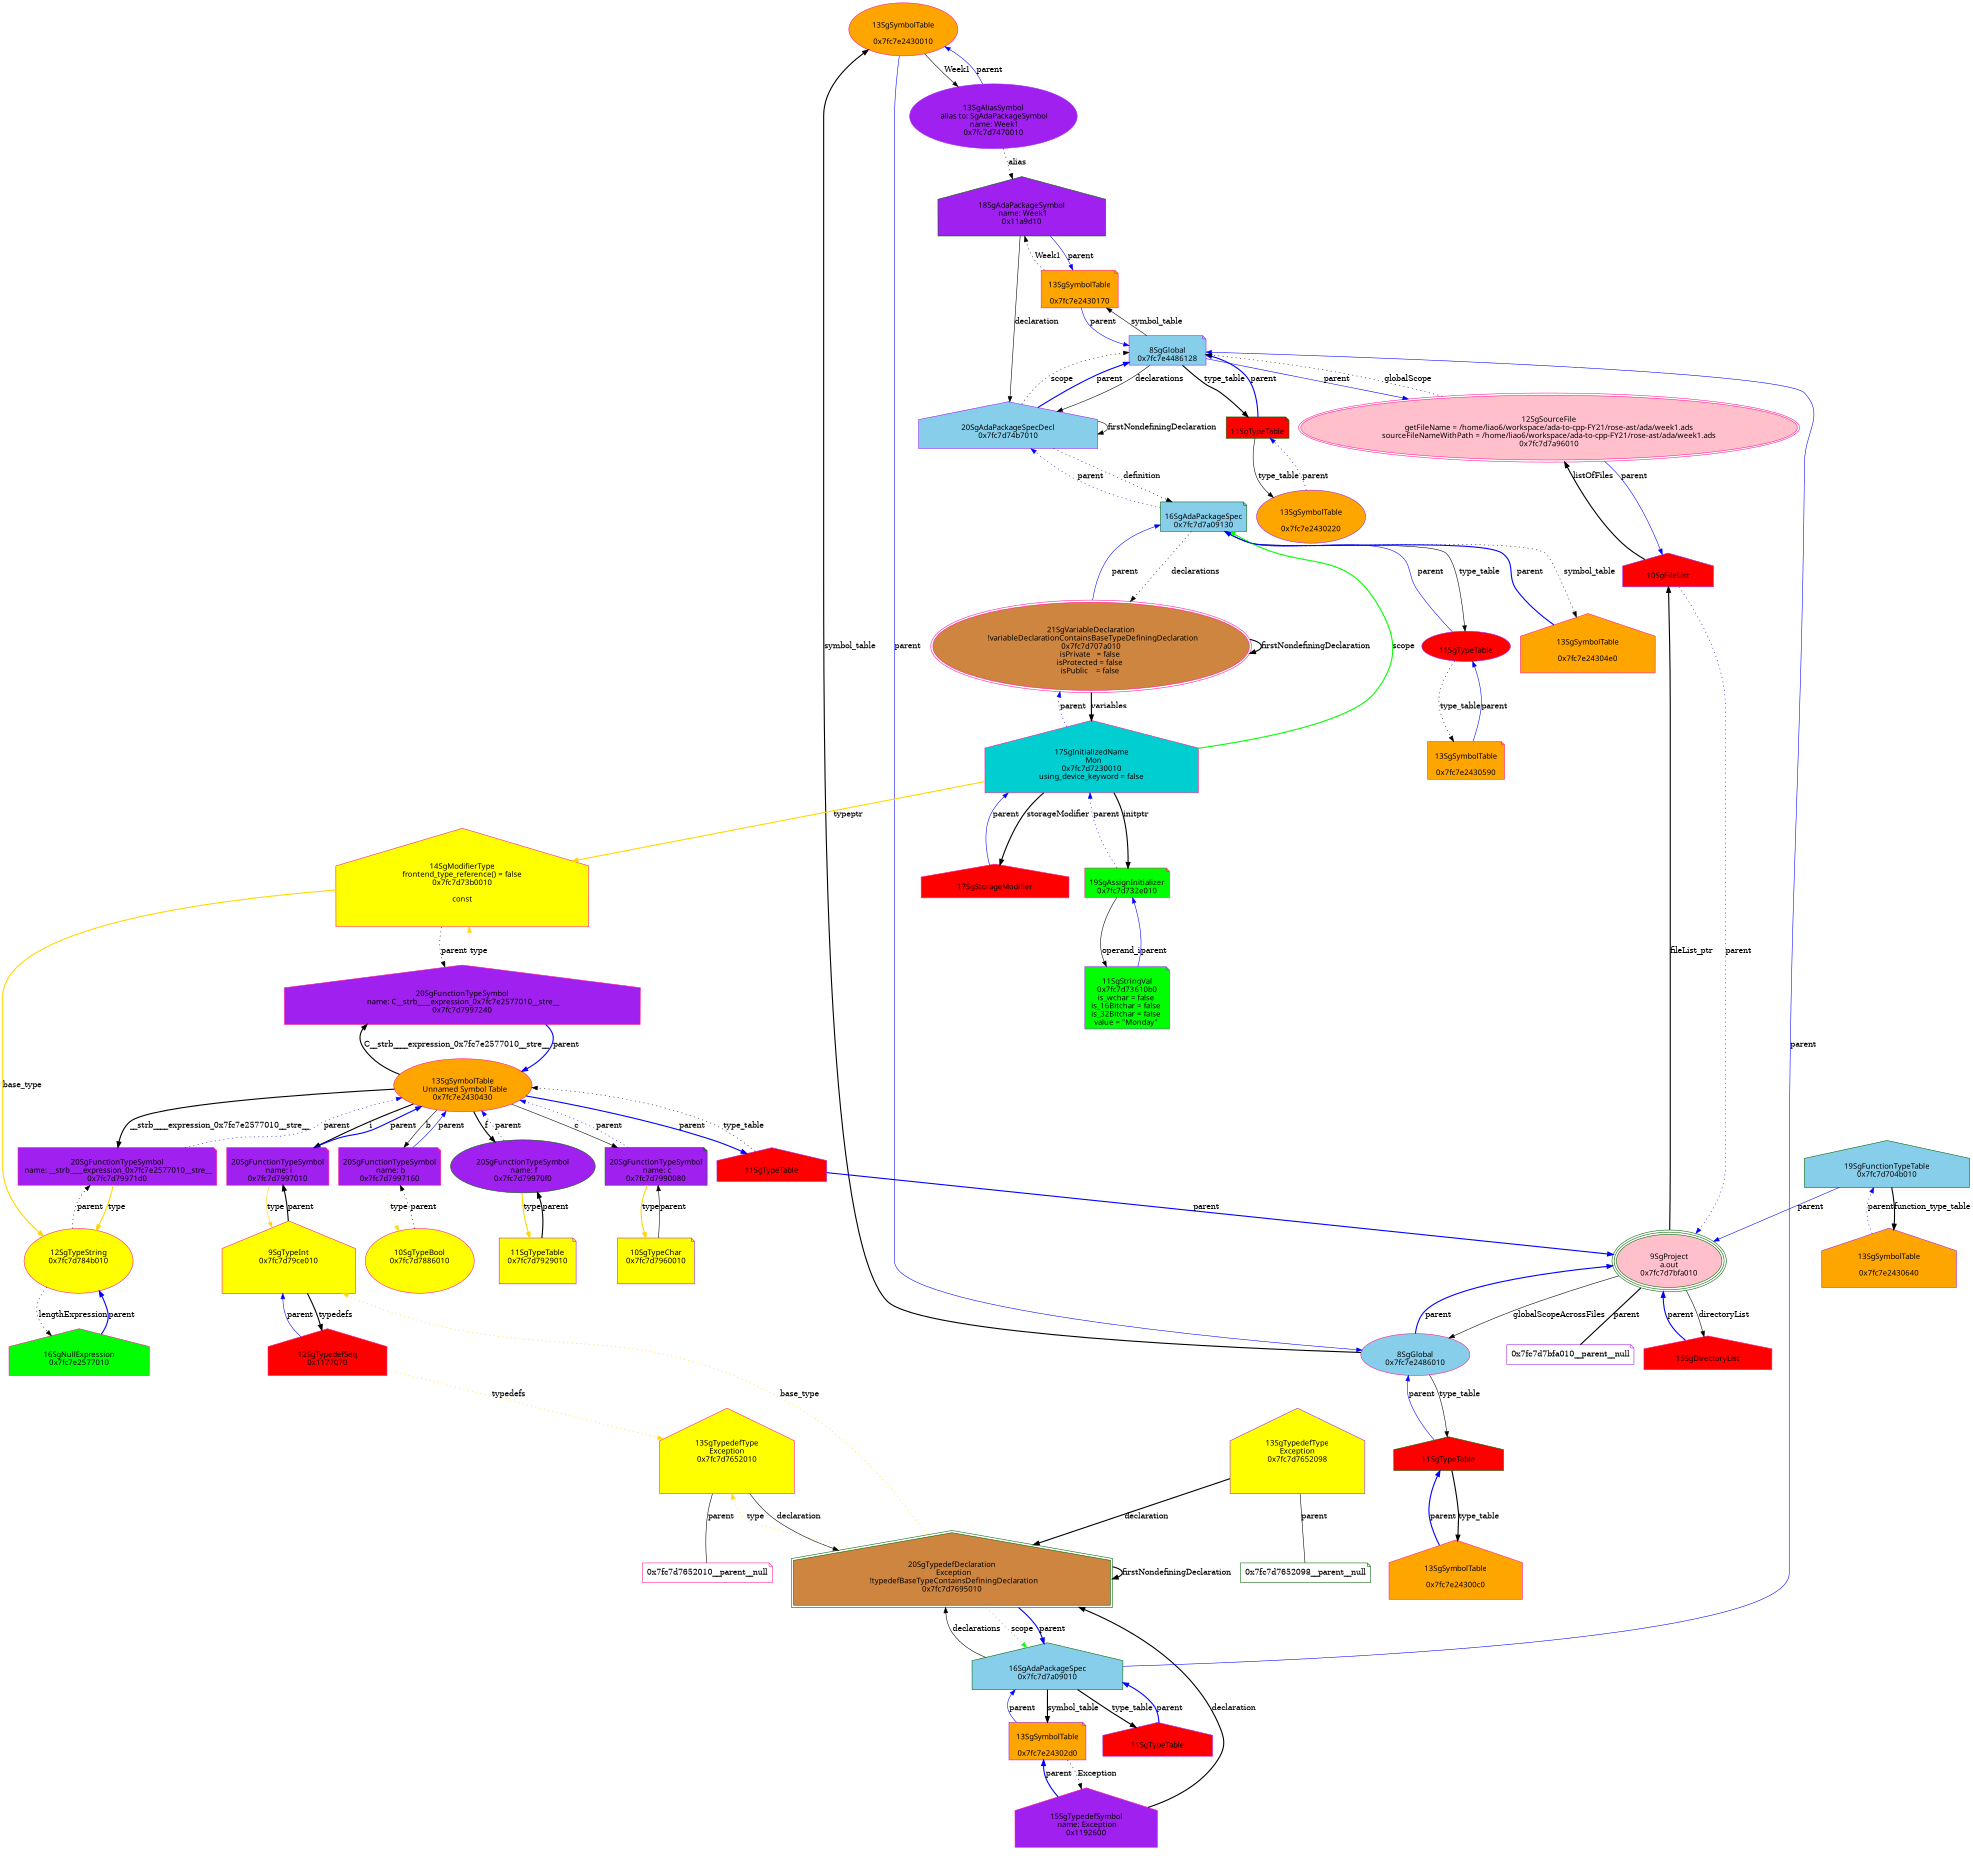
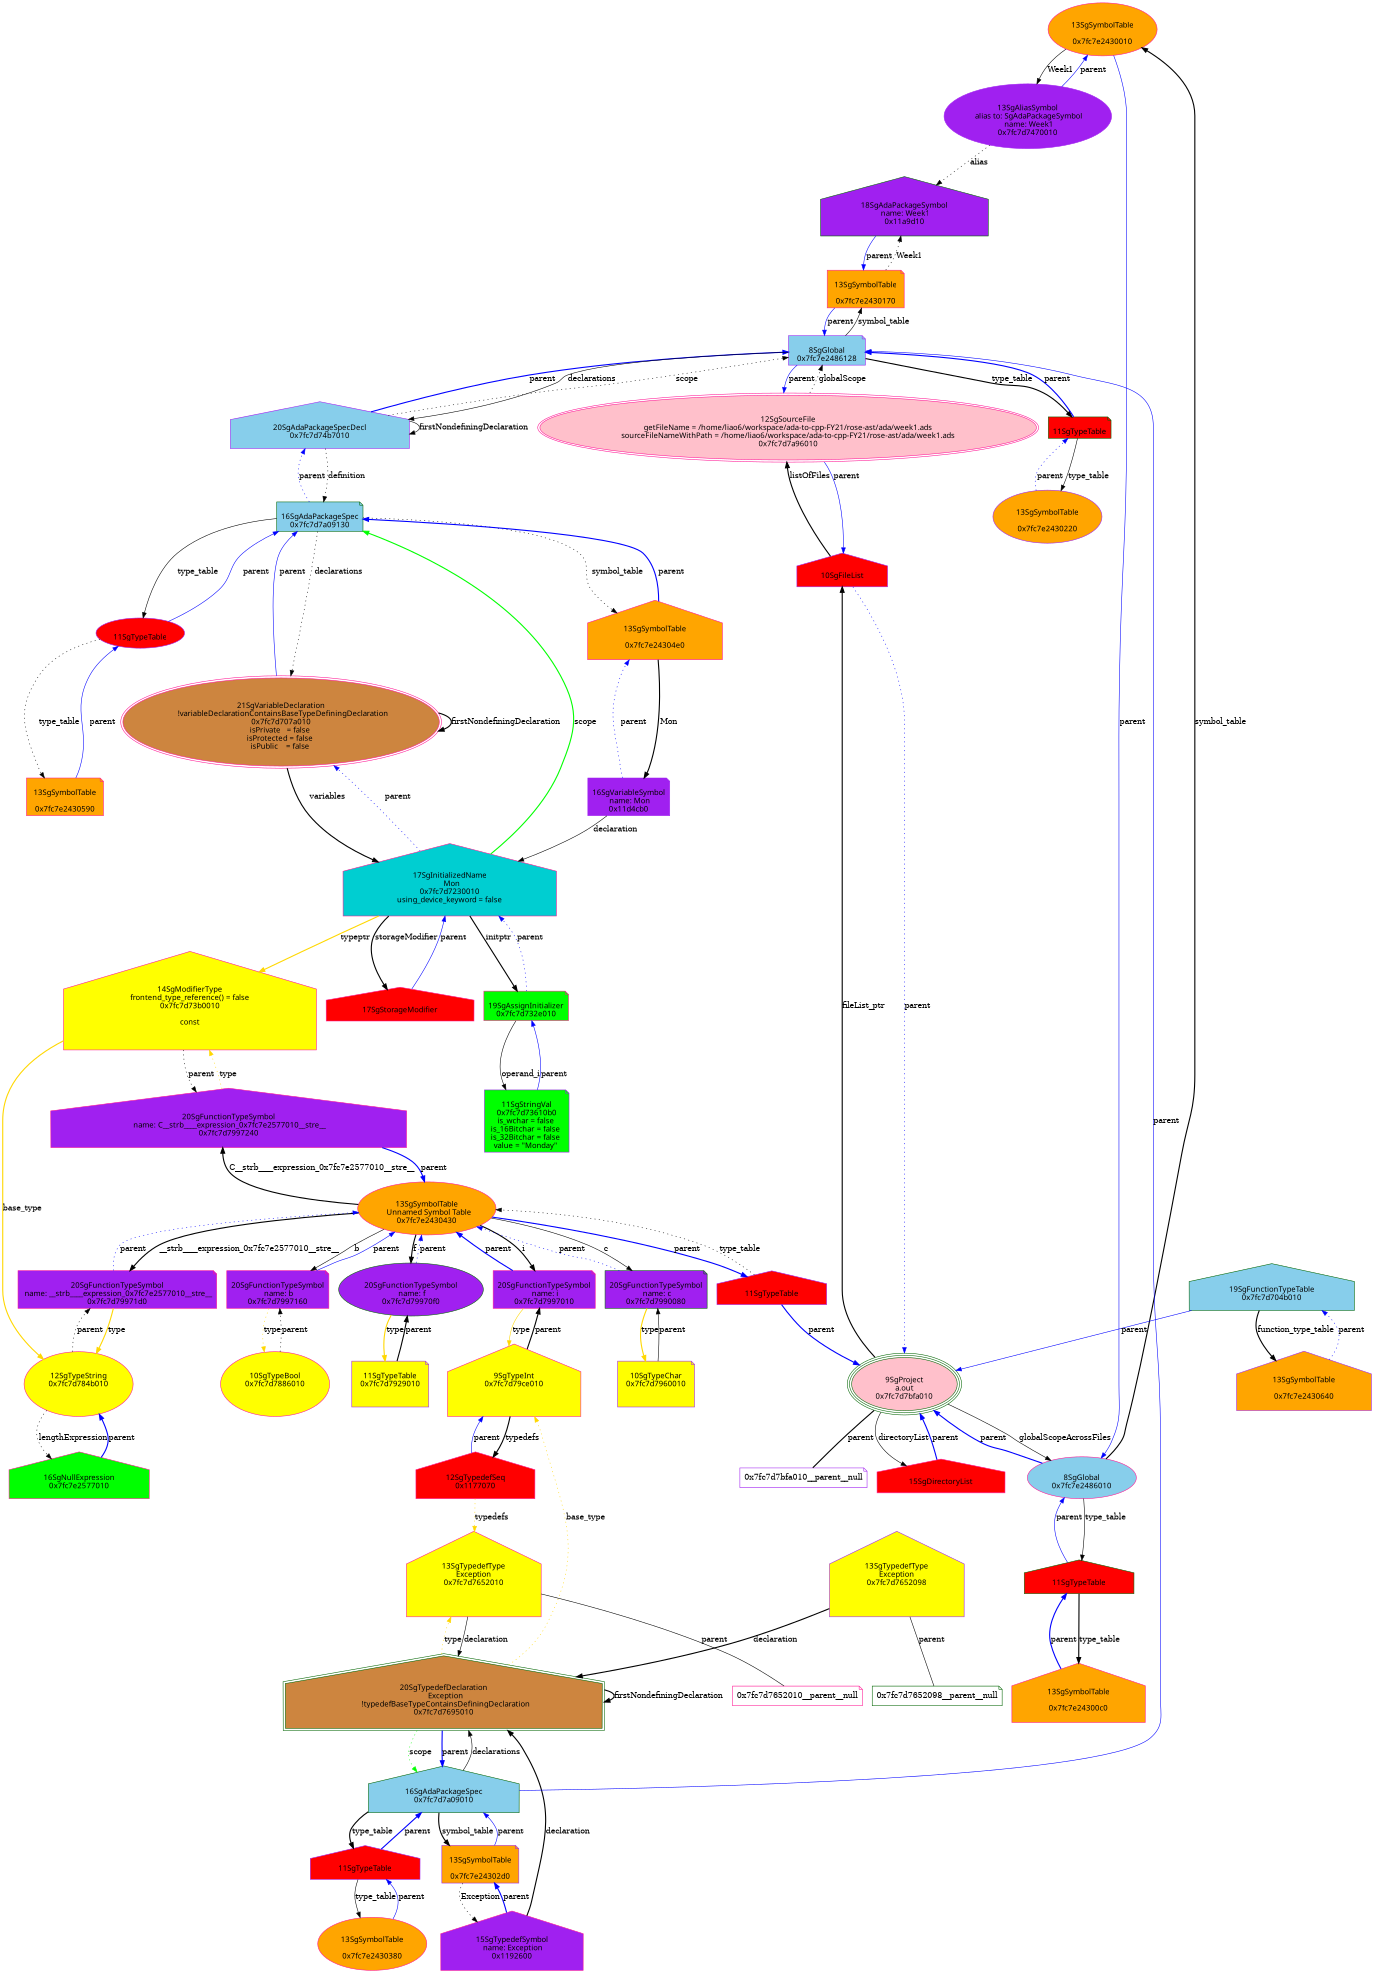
edge "18SgAdaPackageSymbol name: Week1 0x11a9d10" -> "20SgAdaPackageSpecDecl 0x7fc7d74b7010": removed, label "declaration"
node "8SgGlobal 0x7fc7e4486128": label "8SgGlobal 0x7fc7e4486128" -> "8SgGlobal 0x7fc7e2486128"
node "16SgVariableSymbol name: Mon 0x11d4cb0": added
node "13SgSymbolTable 0x7fc7e2430380": added
